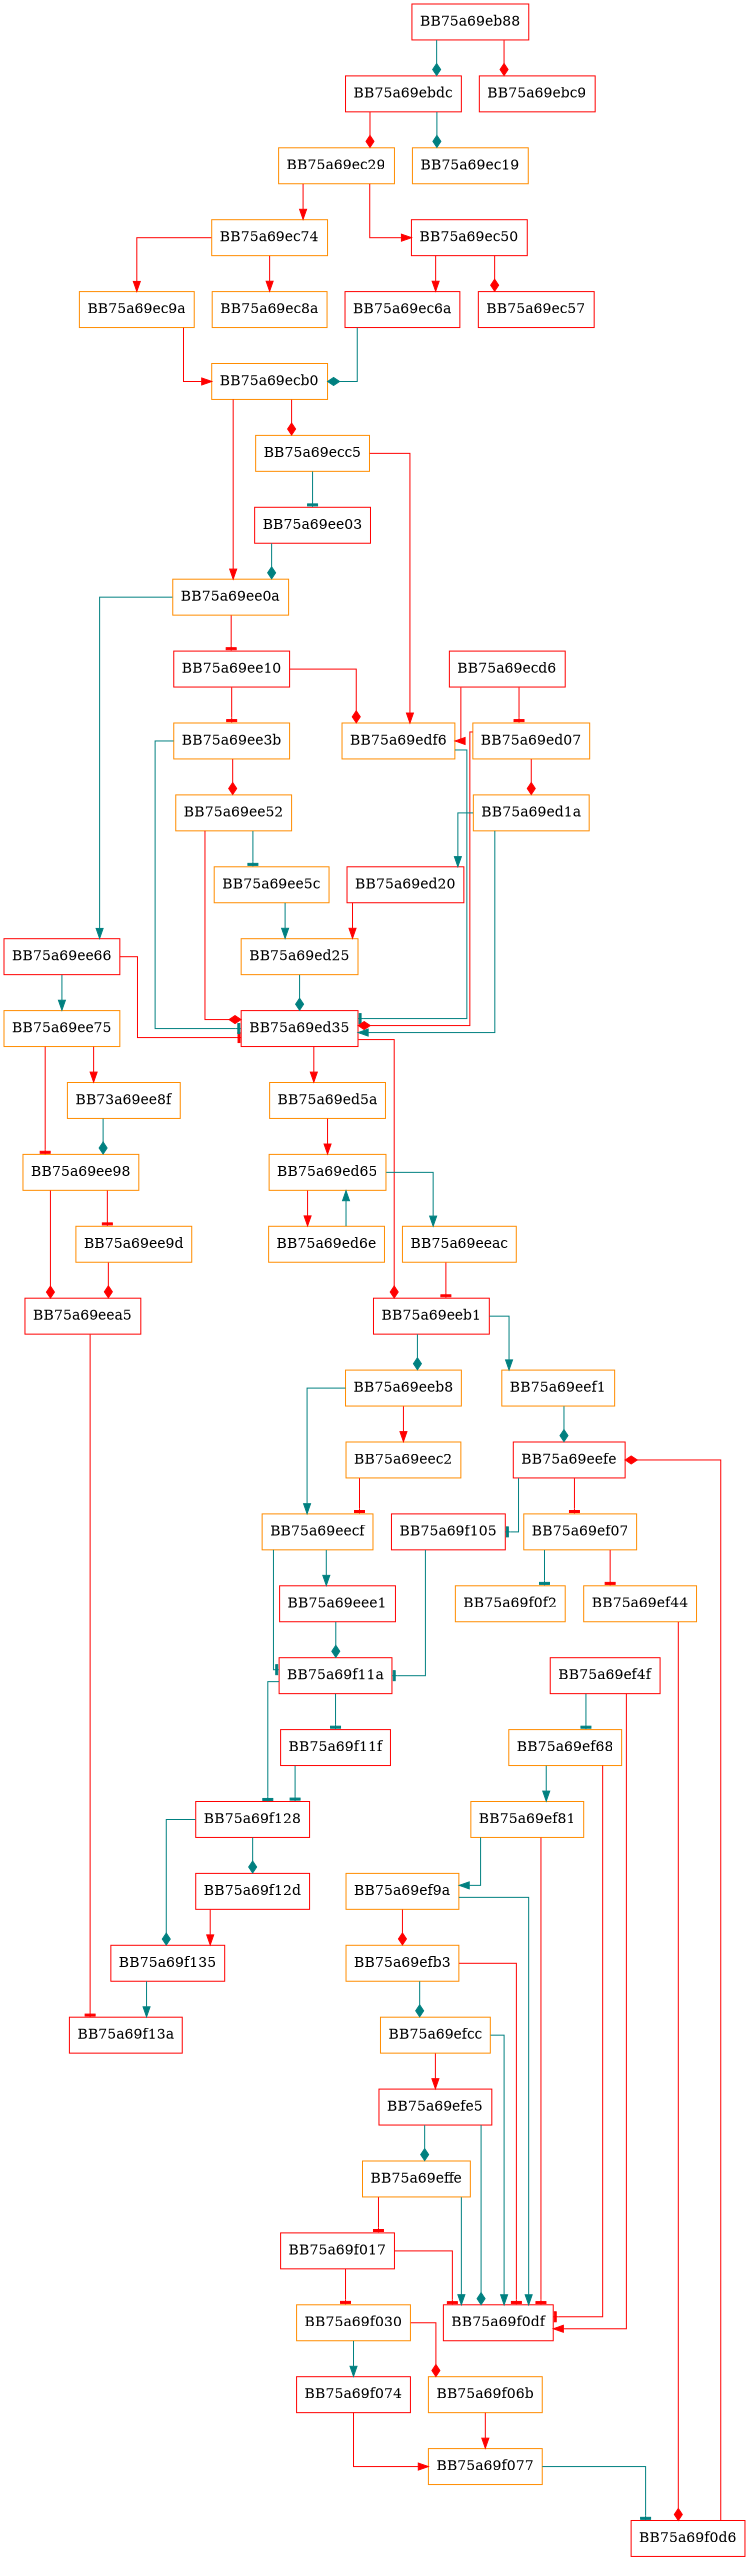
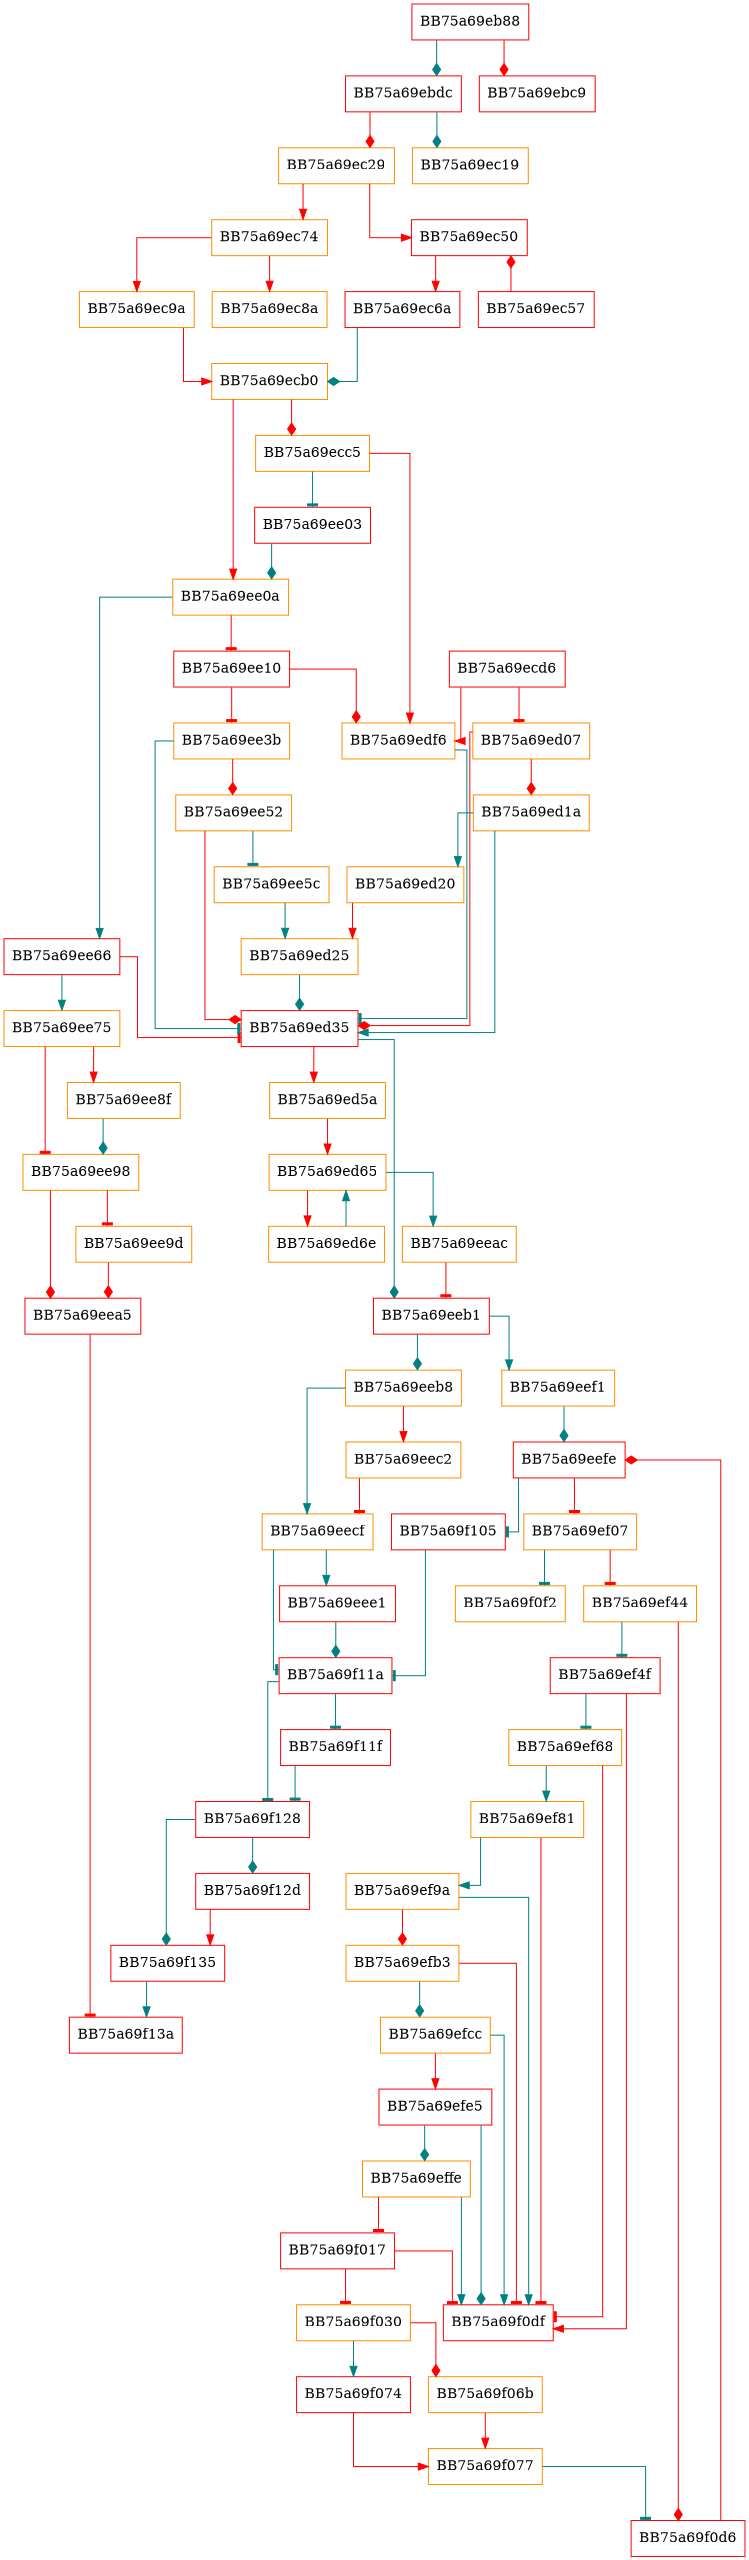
edge "BB75a69ec50" -> "BB75a69ec57": reversed
node "BB75a69ed20": color red -> darkorange
node "BB73a69ee8f": label "BB73a69ee8f" -> "BB75a69ee8f"
edge "BB75a69ed35" -> "BB75a69eeb1": color red -> teal
edge "BB75a69ef44" -> "BB75a69ef4f": added
